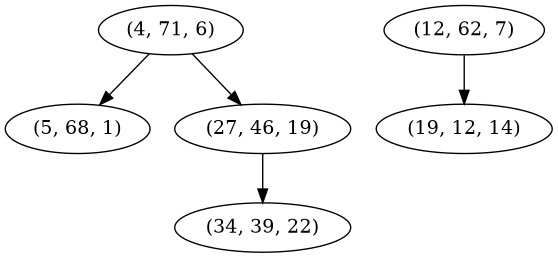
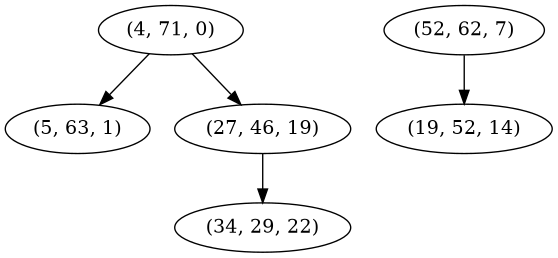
node "(4, 71, 6)": label "(4, 71, 6)" -> "(4, 71, 0)"
node "(12, 62, 7)": label "(12, 62, 7)" -> "(52, 62, 7)"
node "(5, 68, 1)": label "(5, 68, 1)" -> "(5, 63, 1)"
node "(19, 12, 14)": label "(19, 12, 14)" -> "(19, 52, 14)"
node "(34, 39, 22)": label "(34, 39, 22)" -> "(34, 29, 22)"
